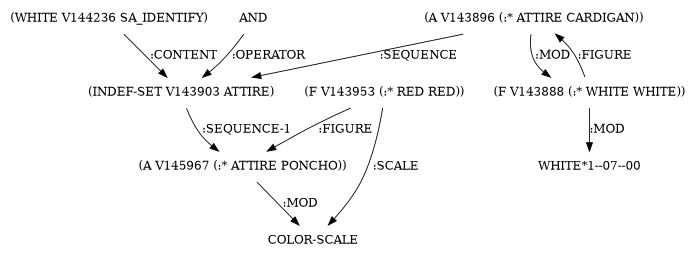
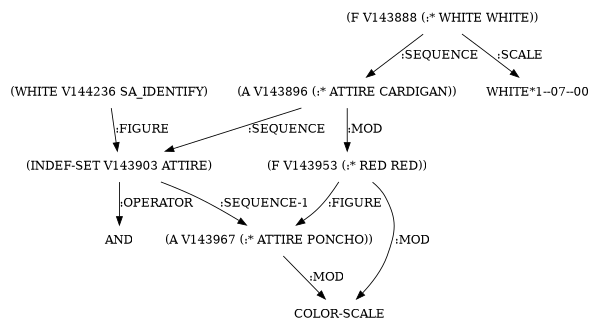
edge "AND" -> "(INDEF-SET V143903 ATTIRE)": reversed
edge "(A V143896 (:* ATTIRE CARDIGAN))" -> "(F V143888 (:* WHITE WHITE))": now "(A V143896 (:* ATTIRE CARDIGAN))" -> "(F V143953 (:* RED RED))"
edge "(WHITE V144236 SA_IDENTIFY)" -> "(INDEF-SET V143903 ATTIRE)": label ":CONTENT" -> ":FIGURE"
edge "(F V143888 (:* WHITE WHITE))" -> "(A V143896 (:* ATTIRE CARDIGAN))": label ":FIGURE" -> ":SEQUENCE"
edge "(F V143888 (:* WHITE WHITE))" -> "WHITE*1--07--00": label ":MOD" -> ":SCALE"
node "(A V145967 (:* ATTIRE PONCHO))": label "(A V145967 (:* ATTIRE PONCHO))" -> "(A V143967 (:* ATTIRE PONCHO))"
edge "(F V143953 (:* RED RED))" -> "COLOR-SCALE": label ":SCALE" -> ":MOD"
